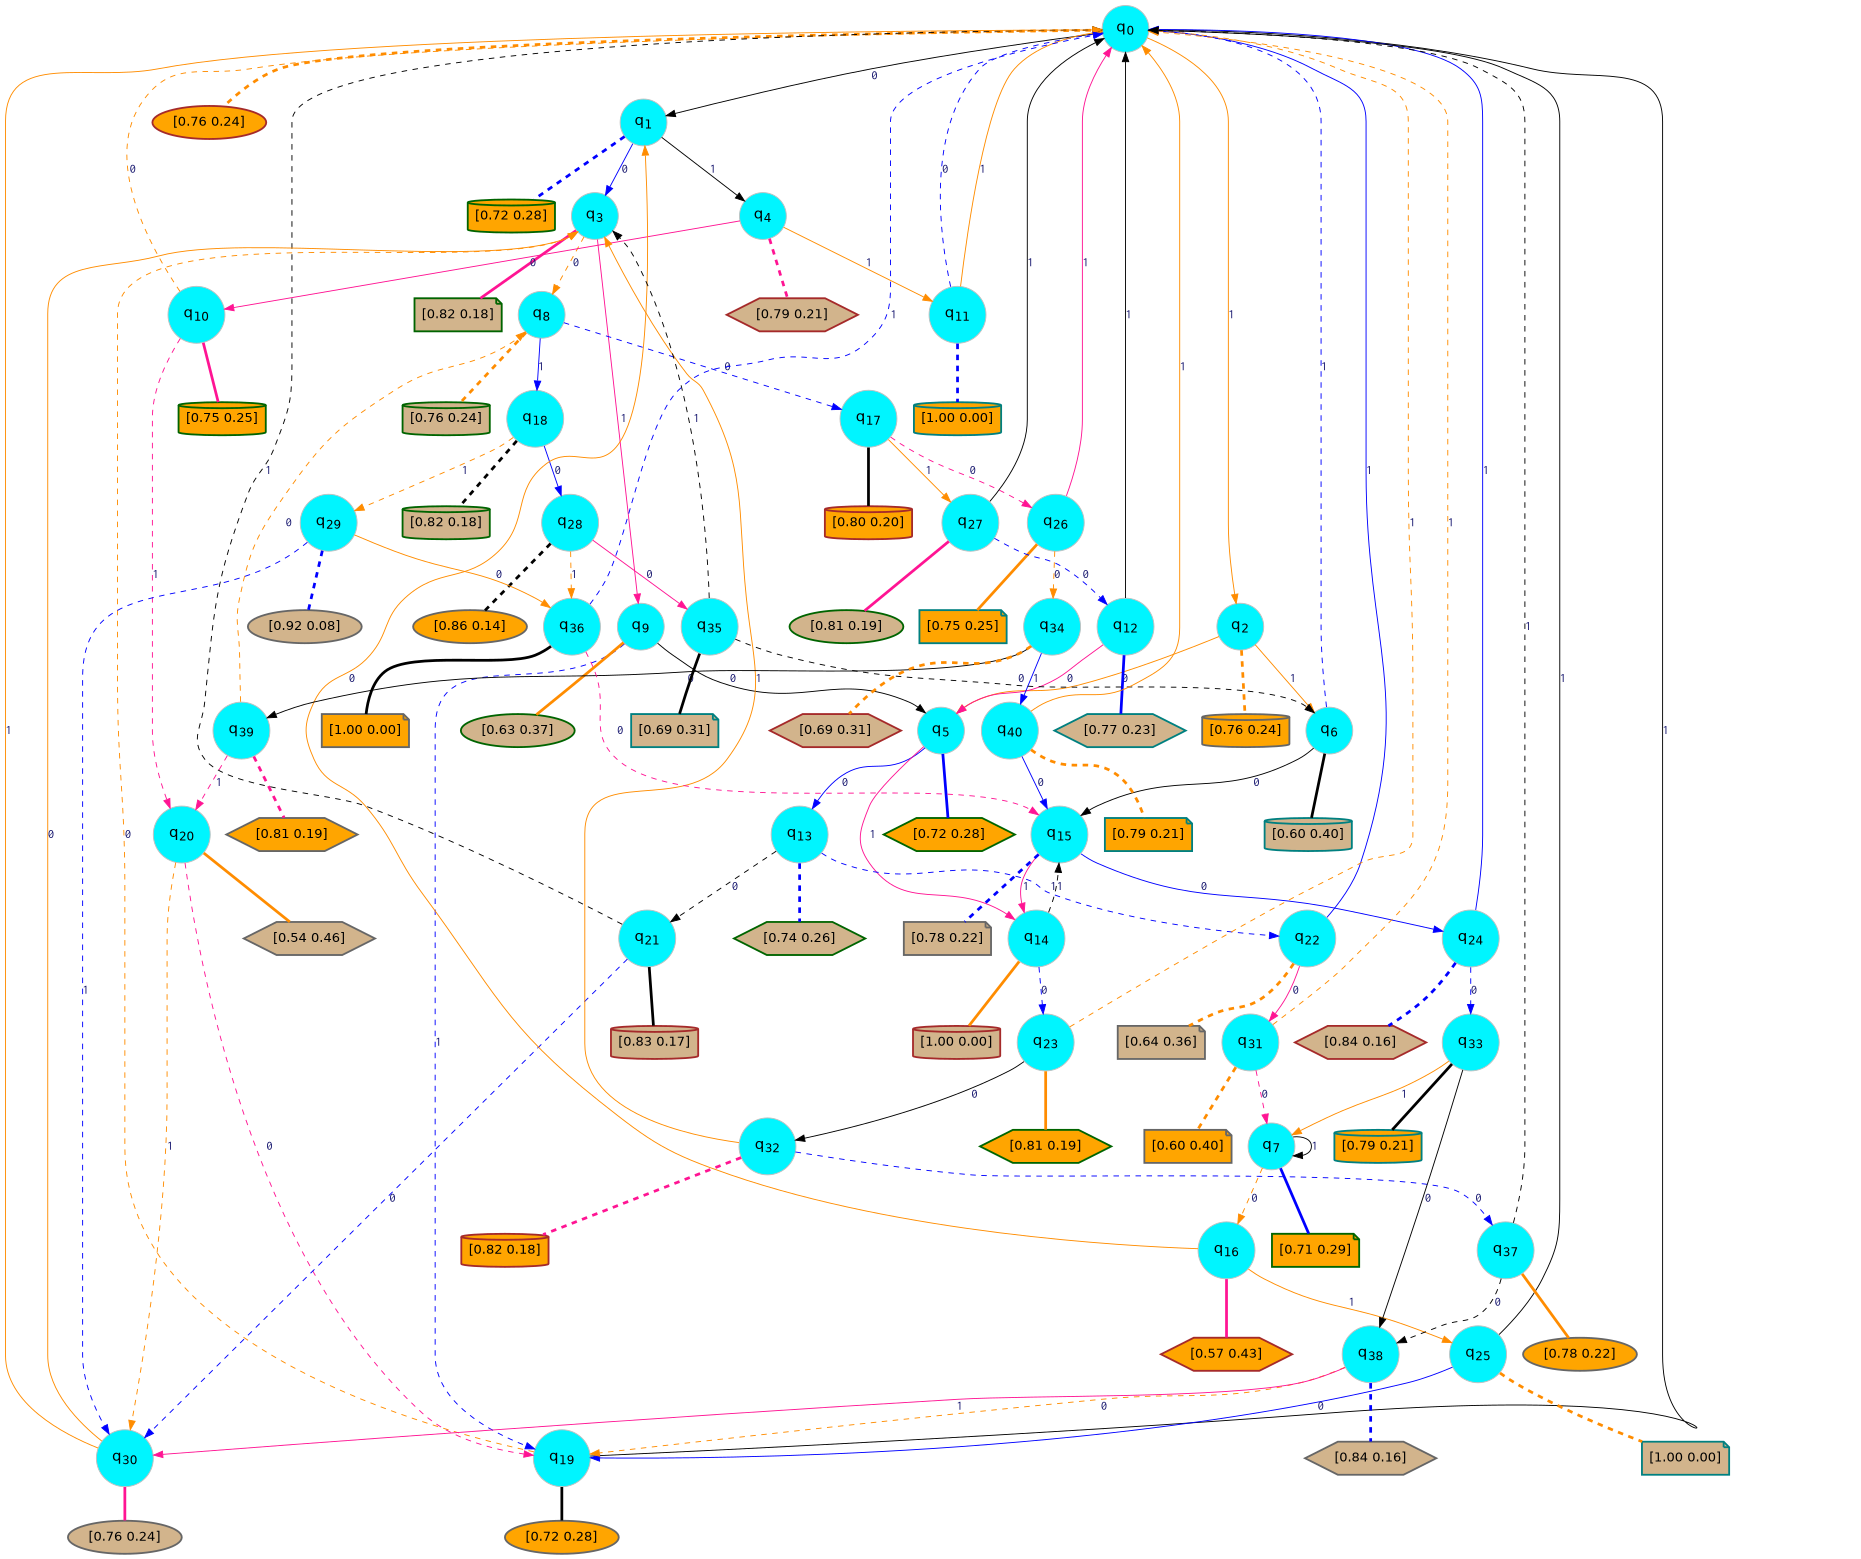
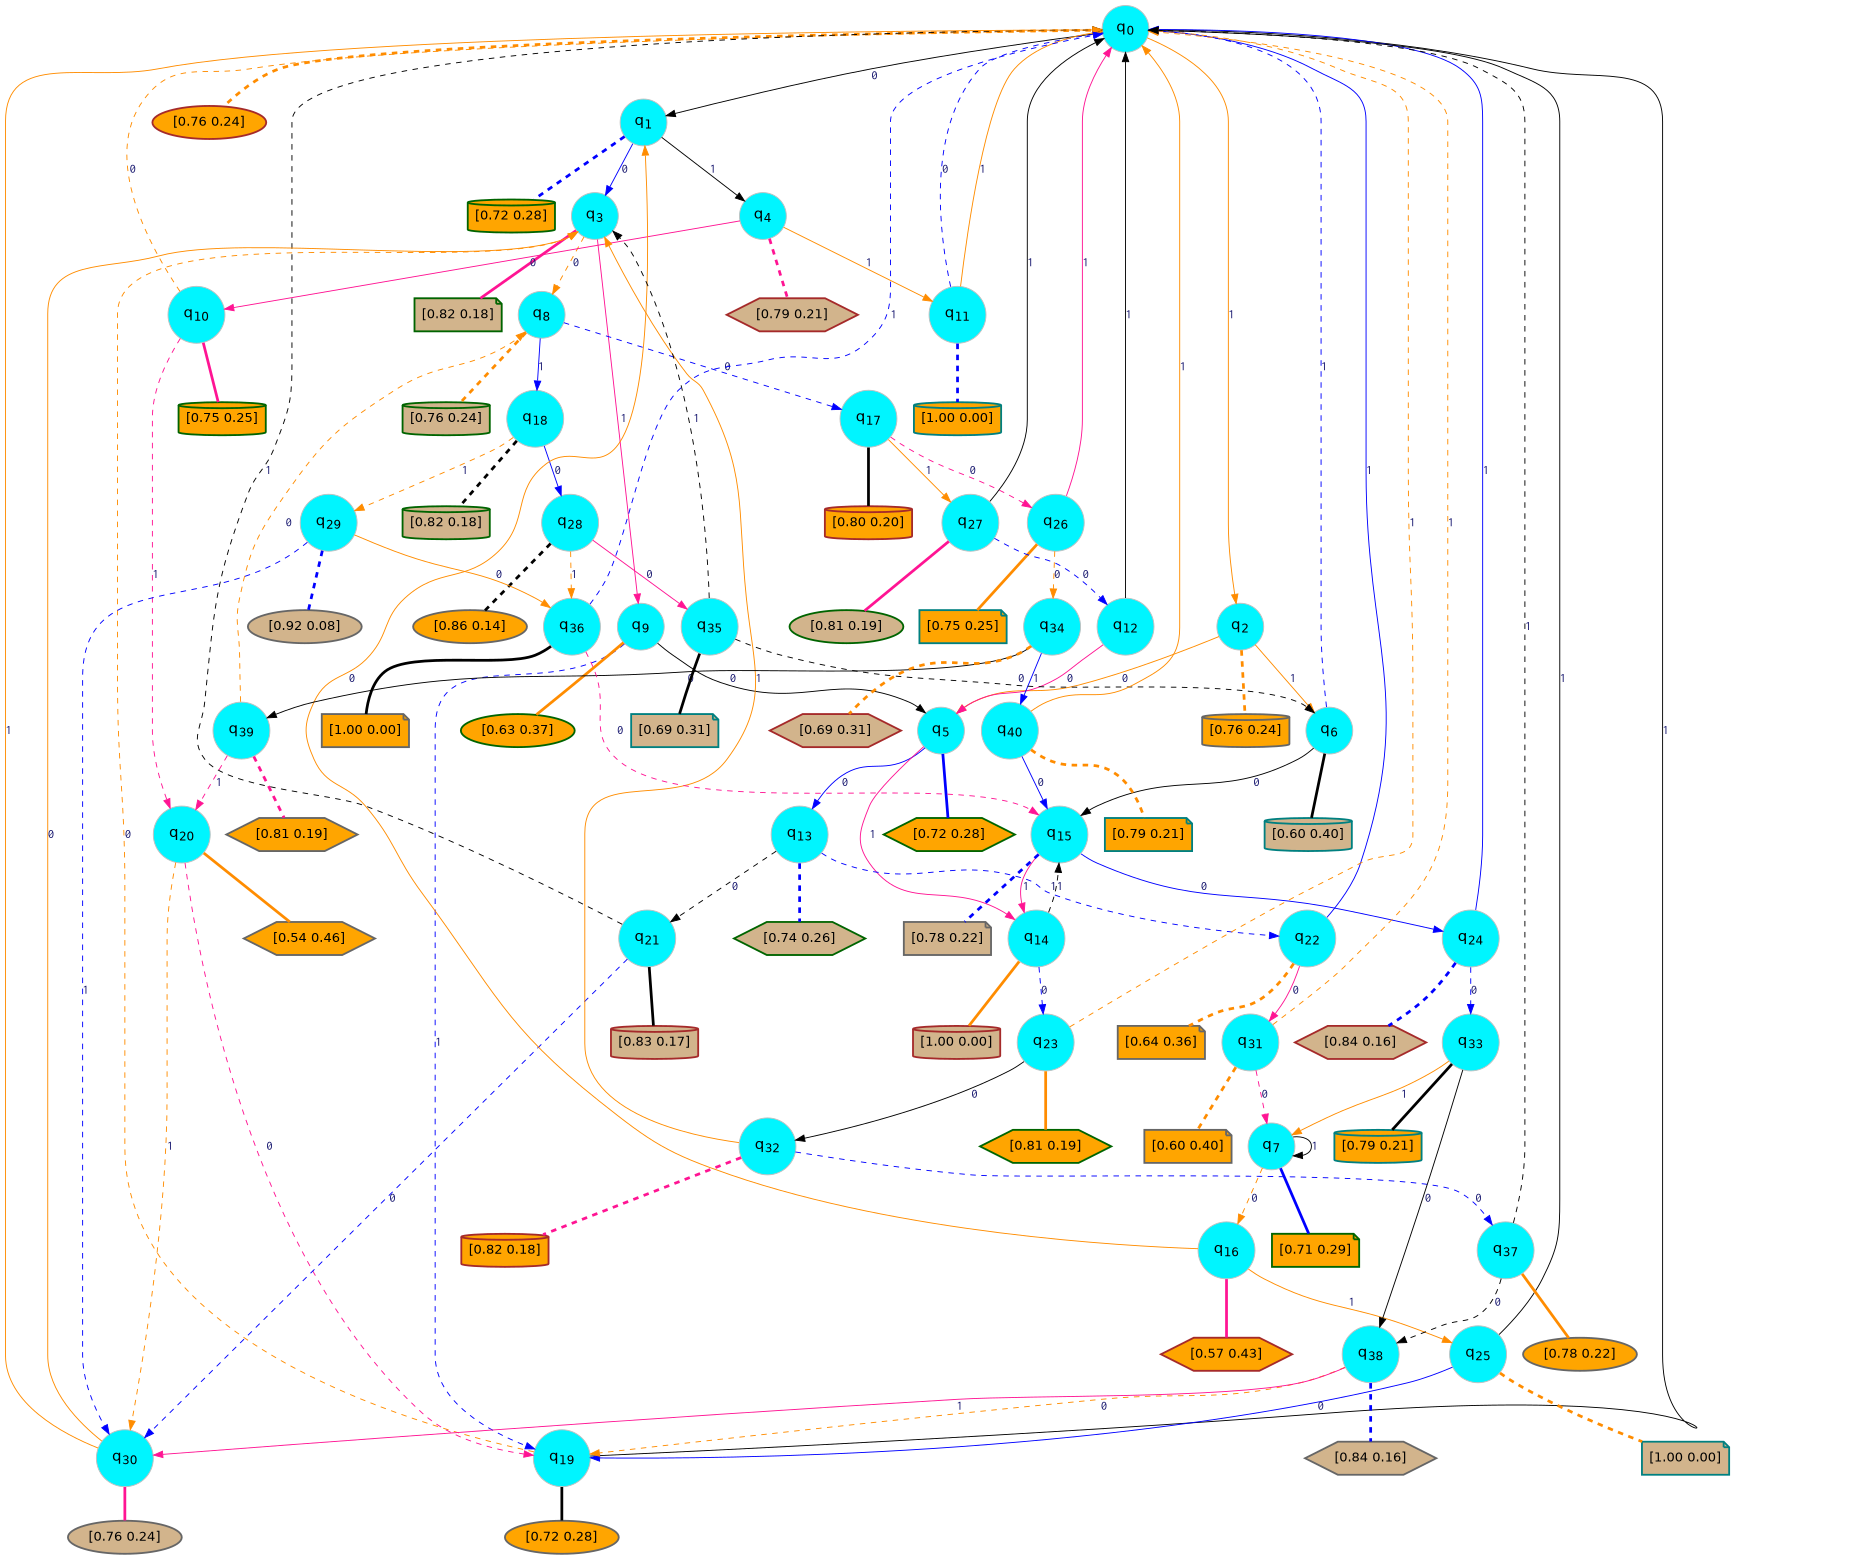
node "[0.63 0.37]": fillcolor tan -> orange
node "[0.77 0.23]": removed
node "[0.54 0.46]": fillcolor tan -> orange
node "[0.64 0.36]": fillcolor tan -> orange
